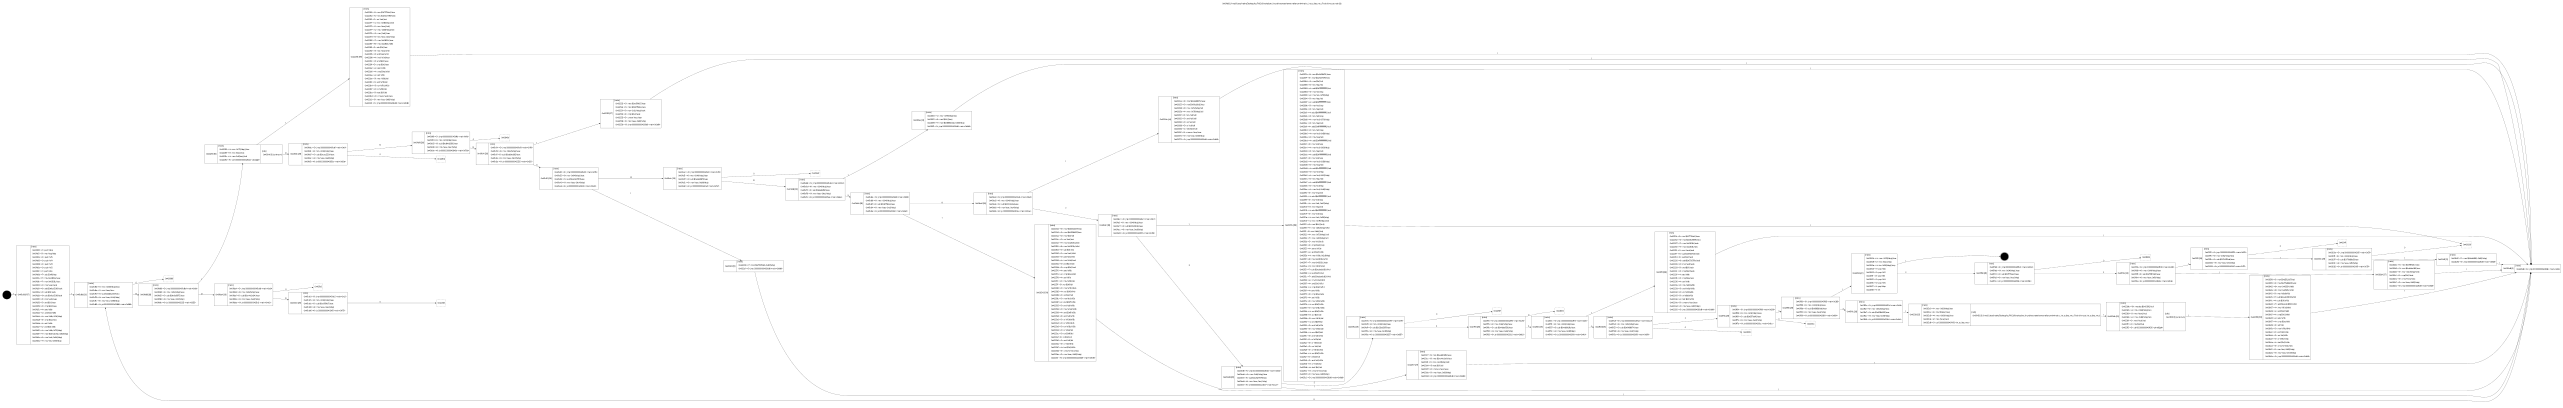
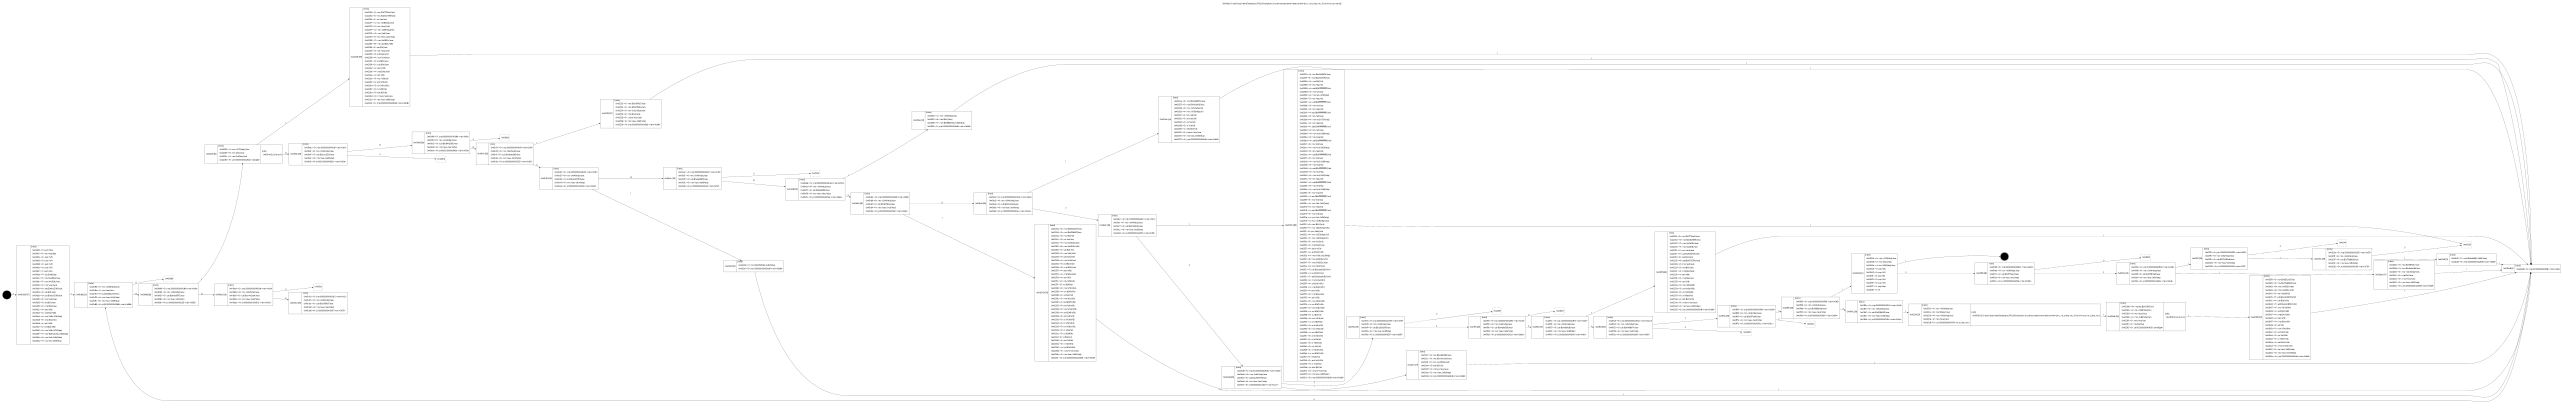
node "0x4024f3": removed
